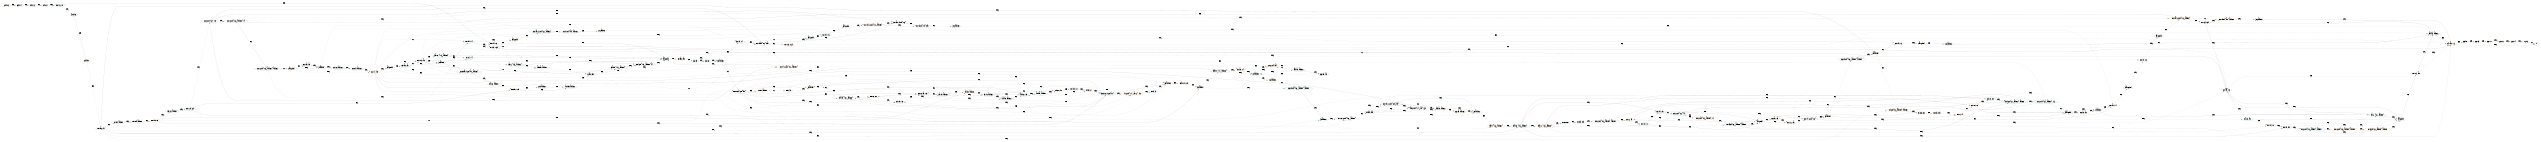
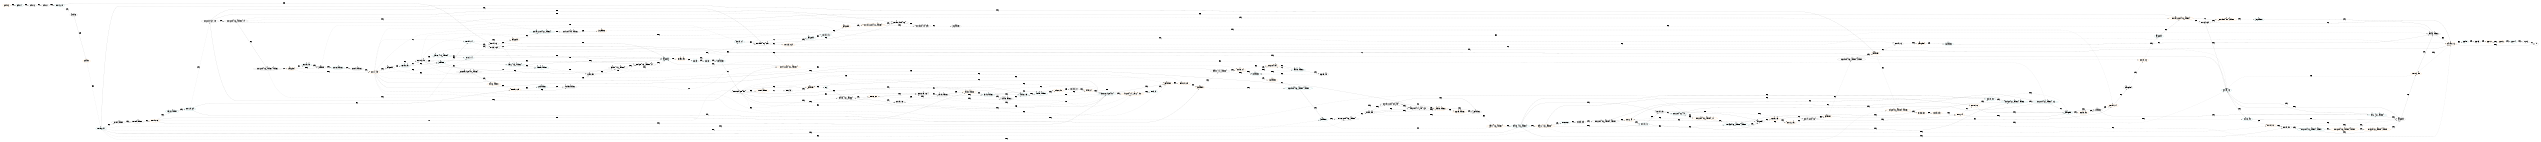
edge "pop r12" -> "pop r13": reversed
